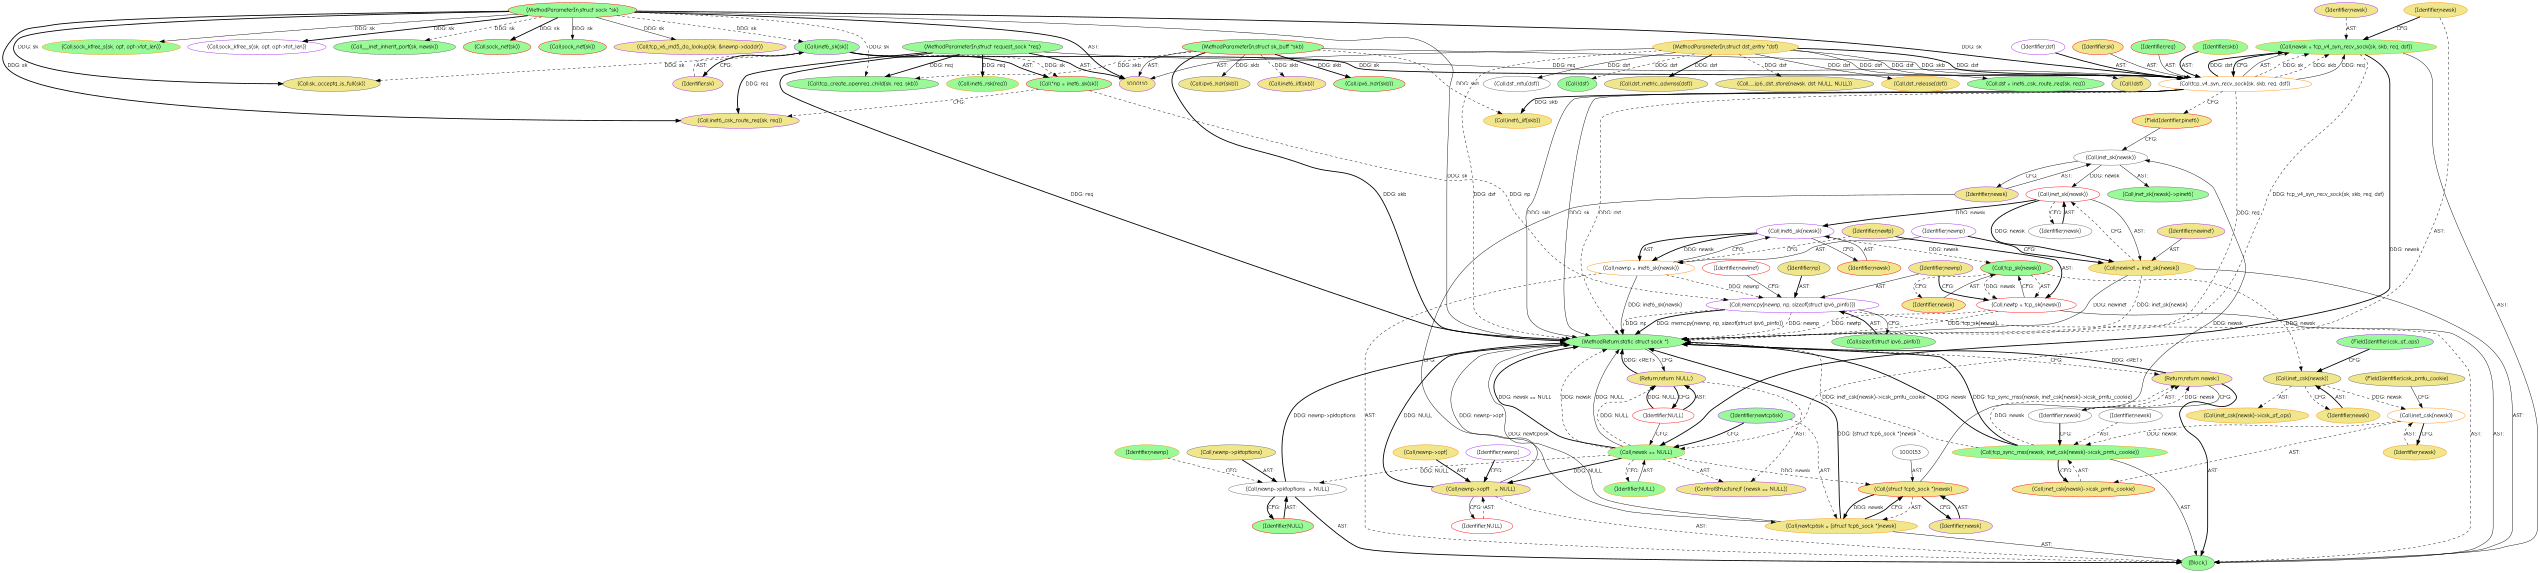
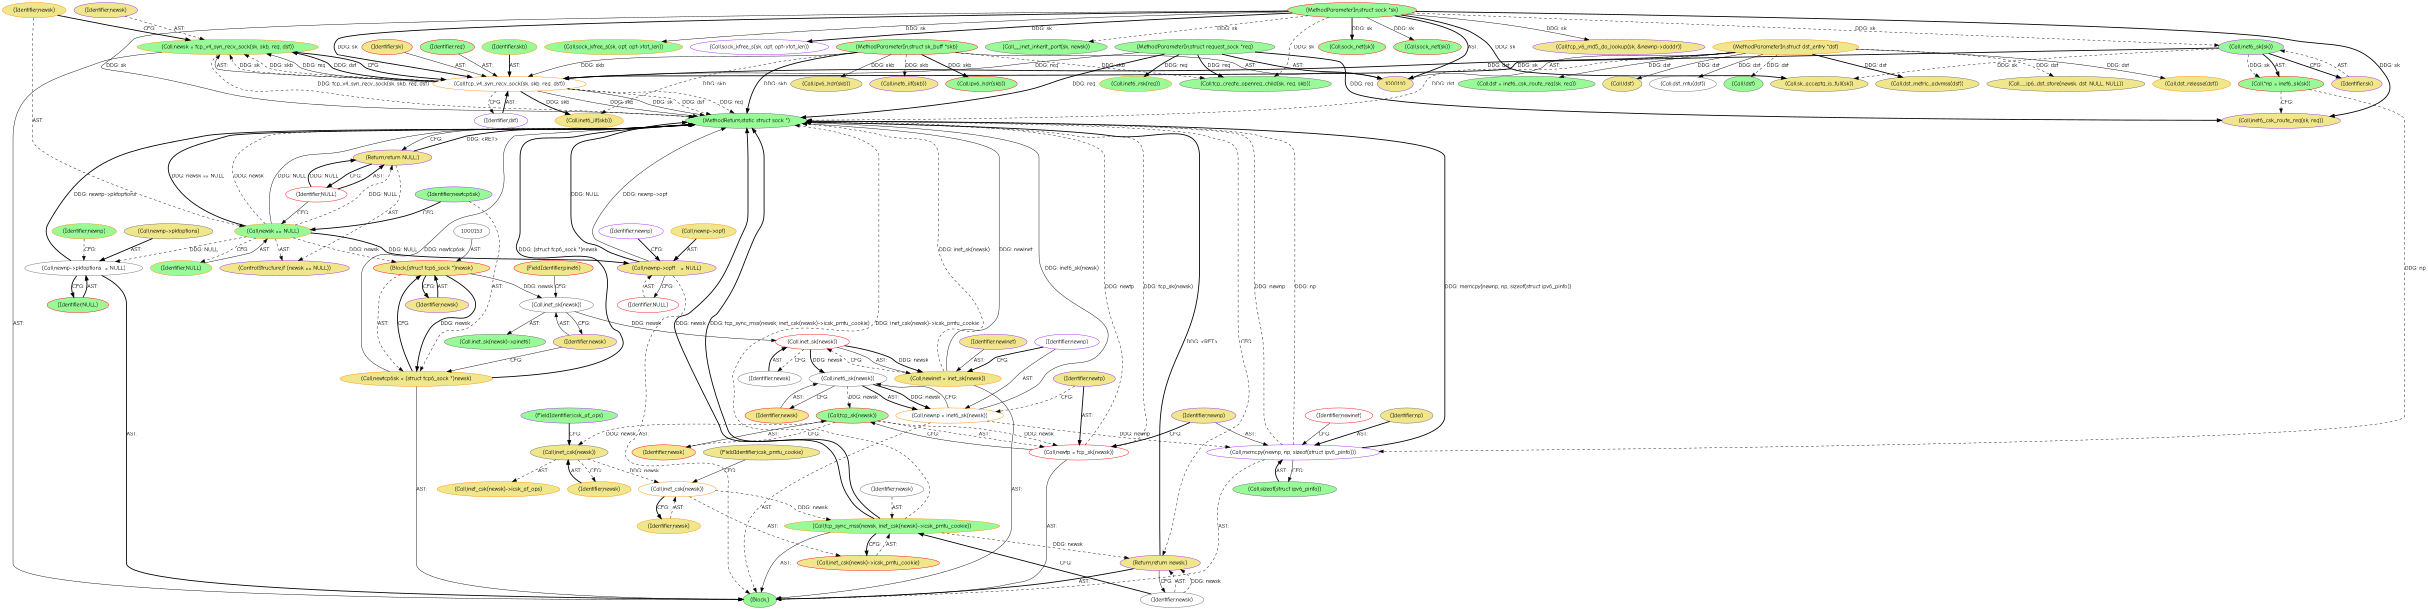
edge "(Call,tcp_v4_syn_recv_sock(sk, skb, req, dst))" -> "(FieldIdentifier,pinet6)": now "(Call,tcp_v4_syn_recv_sock(sk, skb, req, dst))" -> "(Identifier,dst)"
node "(Call,inet6_sk(newsk))": color purple -> gray40
edge "(Call,newsk = tcp_v4_syn_recv_sock(sk, skb, req, dst))" -> "(Call,newsk == NULL)": removed, label "DDG: newsk"
node "(Call,(struct tcp6_sock *)newsk)": label "(Call,(struct tcp6_sock *)newsk)" -> "(Block,(struct tcp6_sock *)newsk)"
